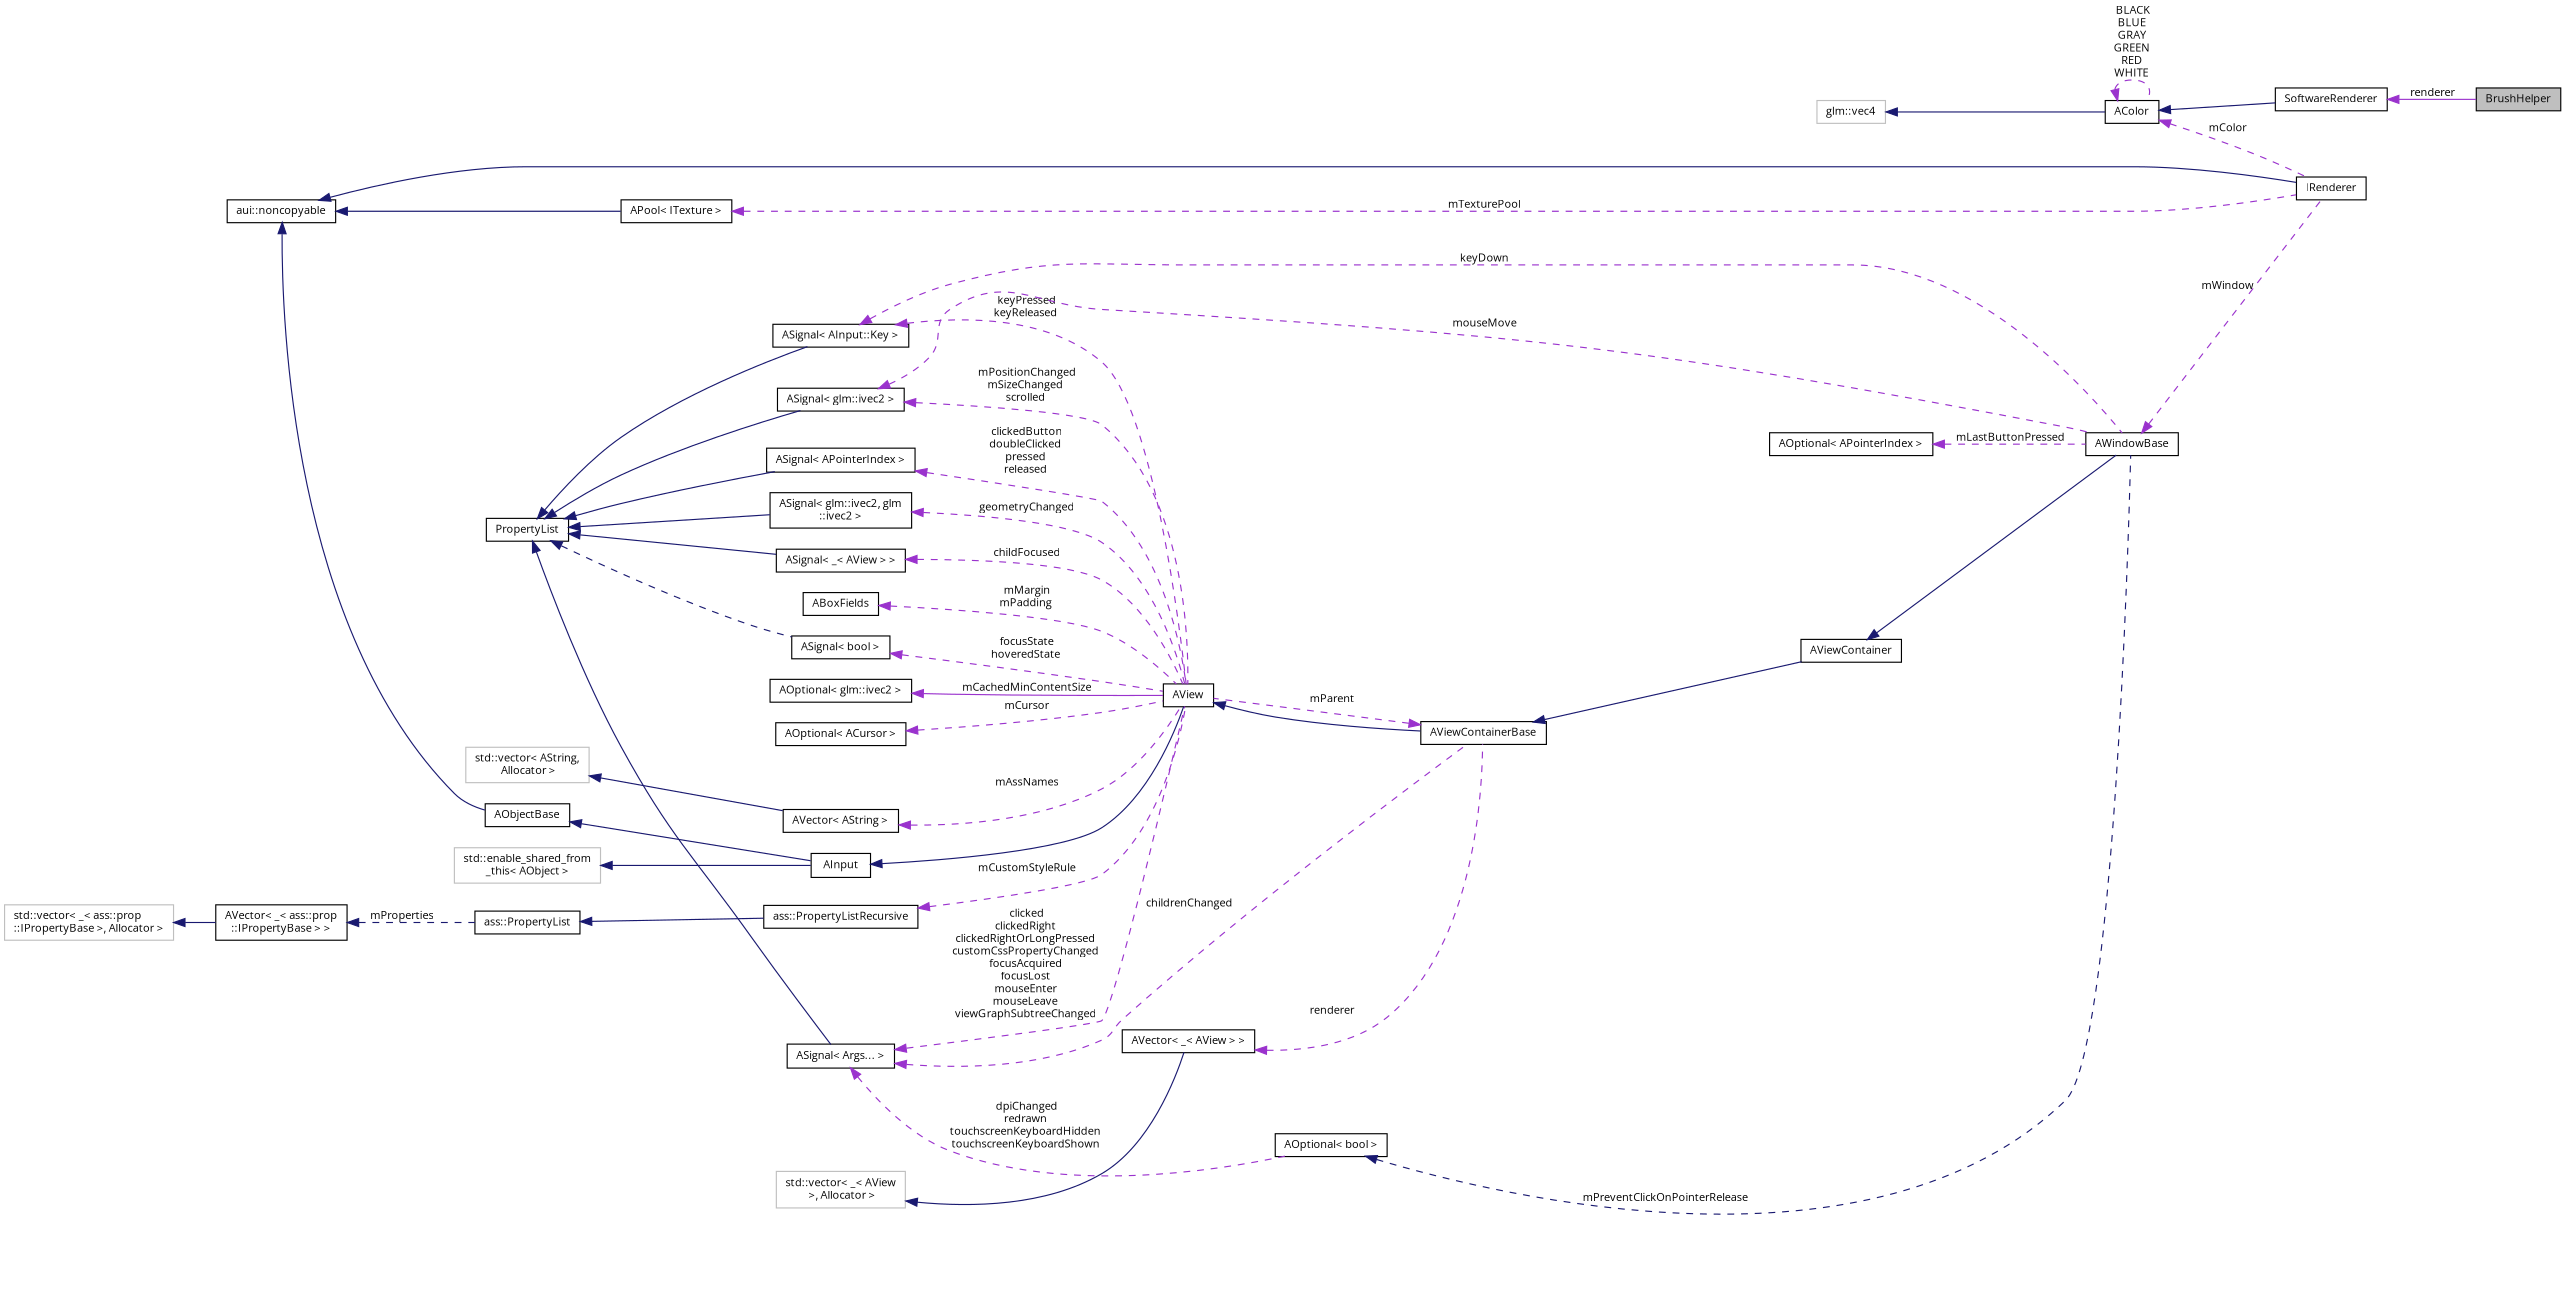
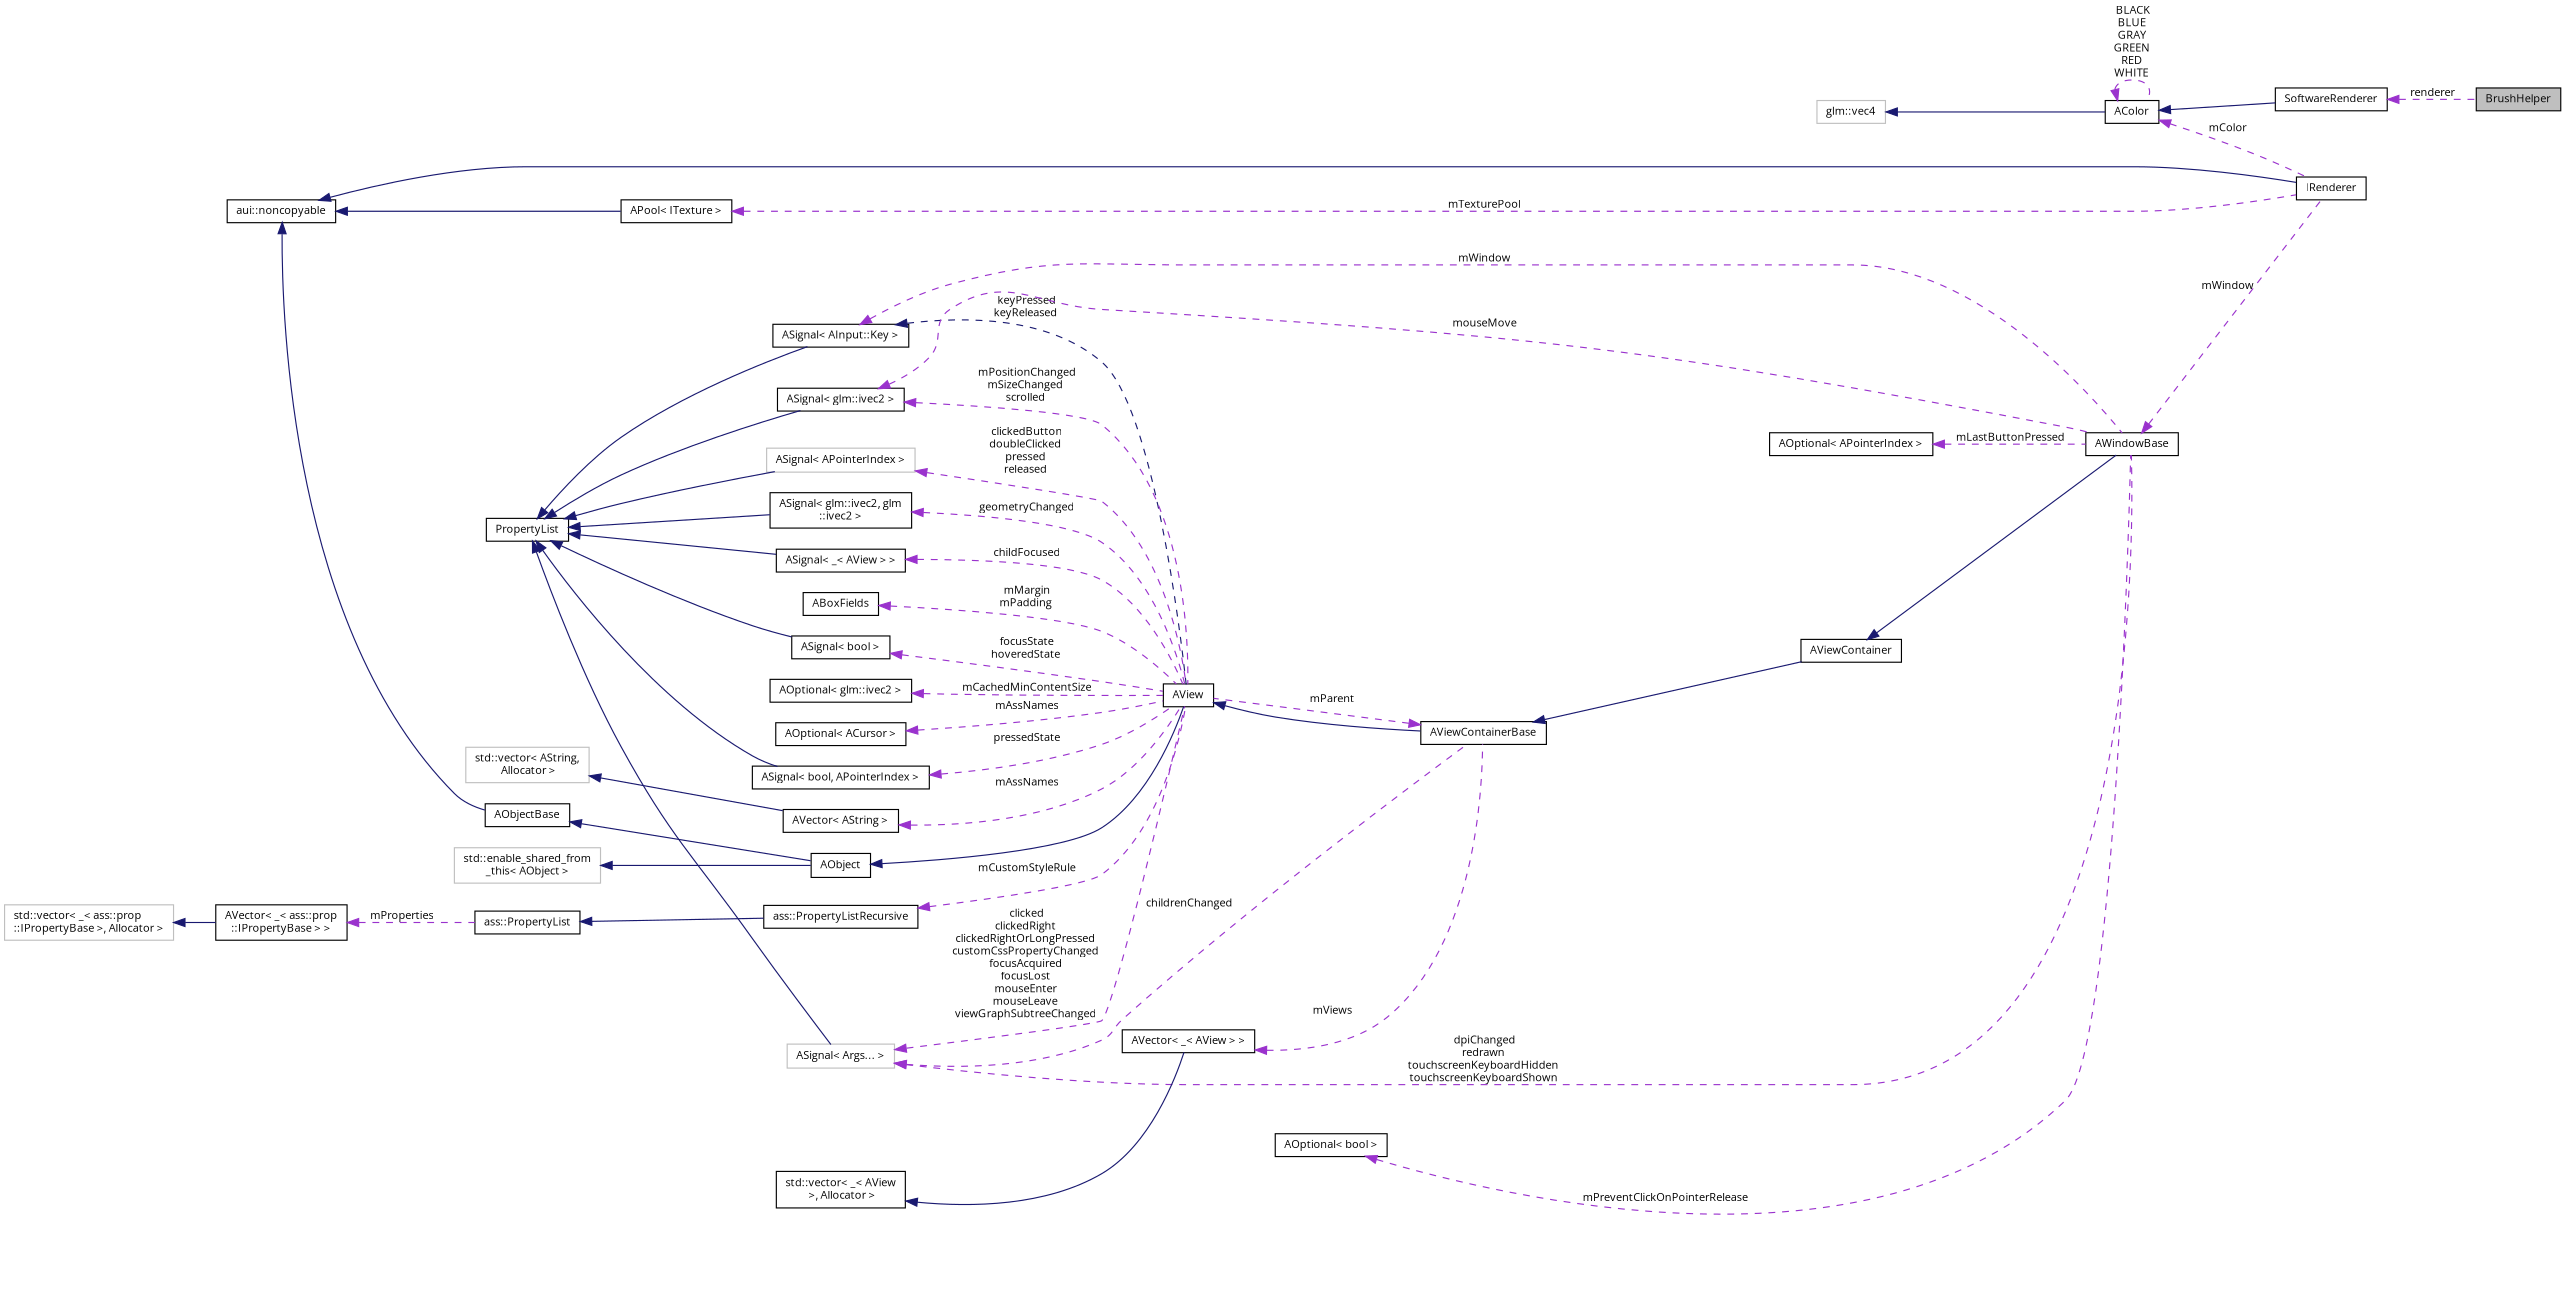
edge "BrushHelper" -> "SoftwareRenderer": style solid -> dashed
edge "AWindowBase" -> "ASignal< AInput::Key >": label " keyDown" -> " mWindow"
edge "AView" -> "ASignal< AInput::Key >": color darkorchid3 -> midnightblue
node "ASignal< APointerIndex >": color black -> grey75
edge "ASignal< bool >" -> "PropertyList": style dashed -> solid
edge "AView" -> "AOptional< glm::ivec2 >": style solid -> dashed
edge "AView" -> "AOptional< ACursor >": label " mCursor" -> " mAssNames"
node "ASignal< bool, APointerIndex >": added
node "AInput": label "AInput" -> "AObject"
edge "ass::PropertyList" -> "AVector< _< ass::prop ::IPropertyBase > >": color midnightblue -> darkorchid3
edge "AViewContainerBase" -> "AVector< _< AView > >": label " renderer" -> " mViews"
node "ASignal< Args... >": color black -> grey75
edge "AWindowBase" -> "AOptional< bool >": color midnightblue -> darkorchid3
edge "AOptional< bool >" -> "ASignal< Args... >": now "AWindowBase" -> "ASignal< Args... >"
node "std::vector< _< AView >, Allocator >": color grey75 -> black
